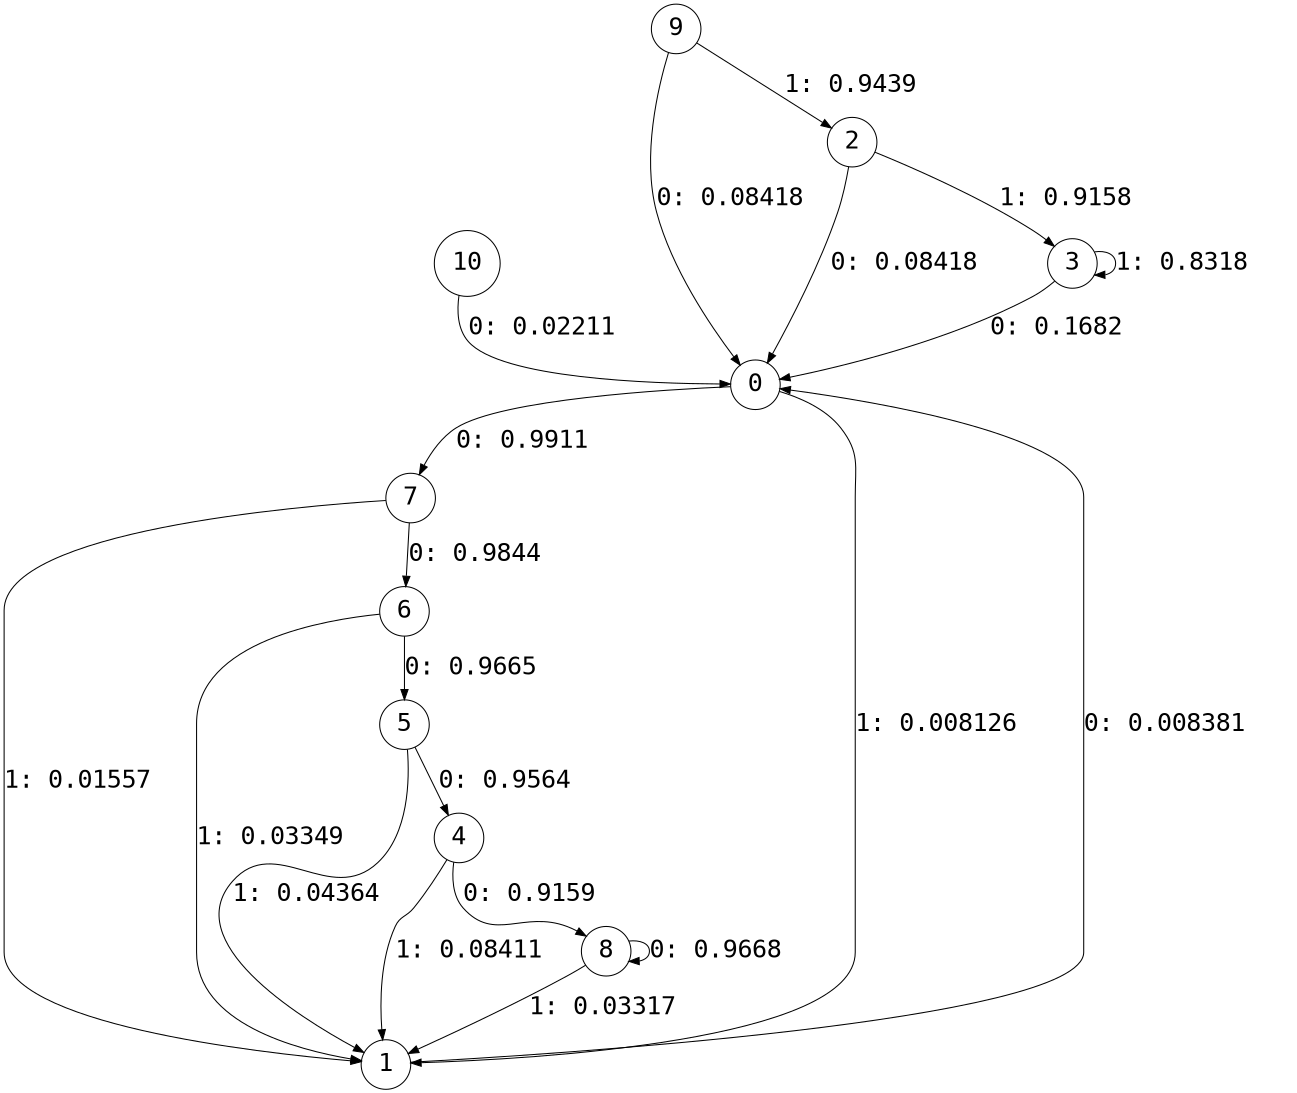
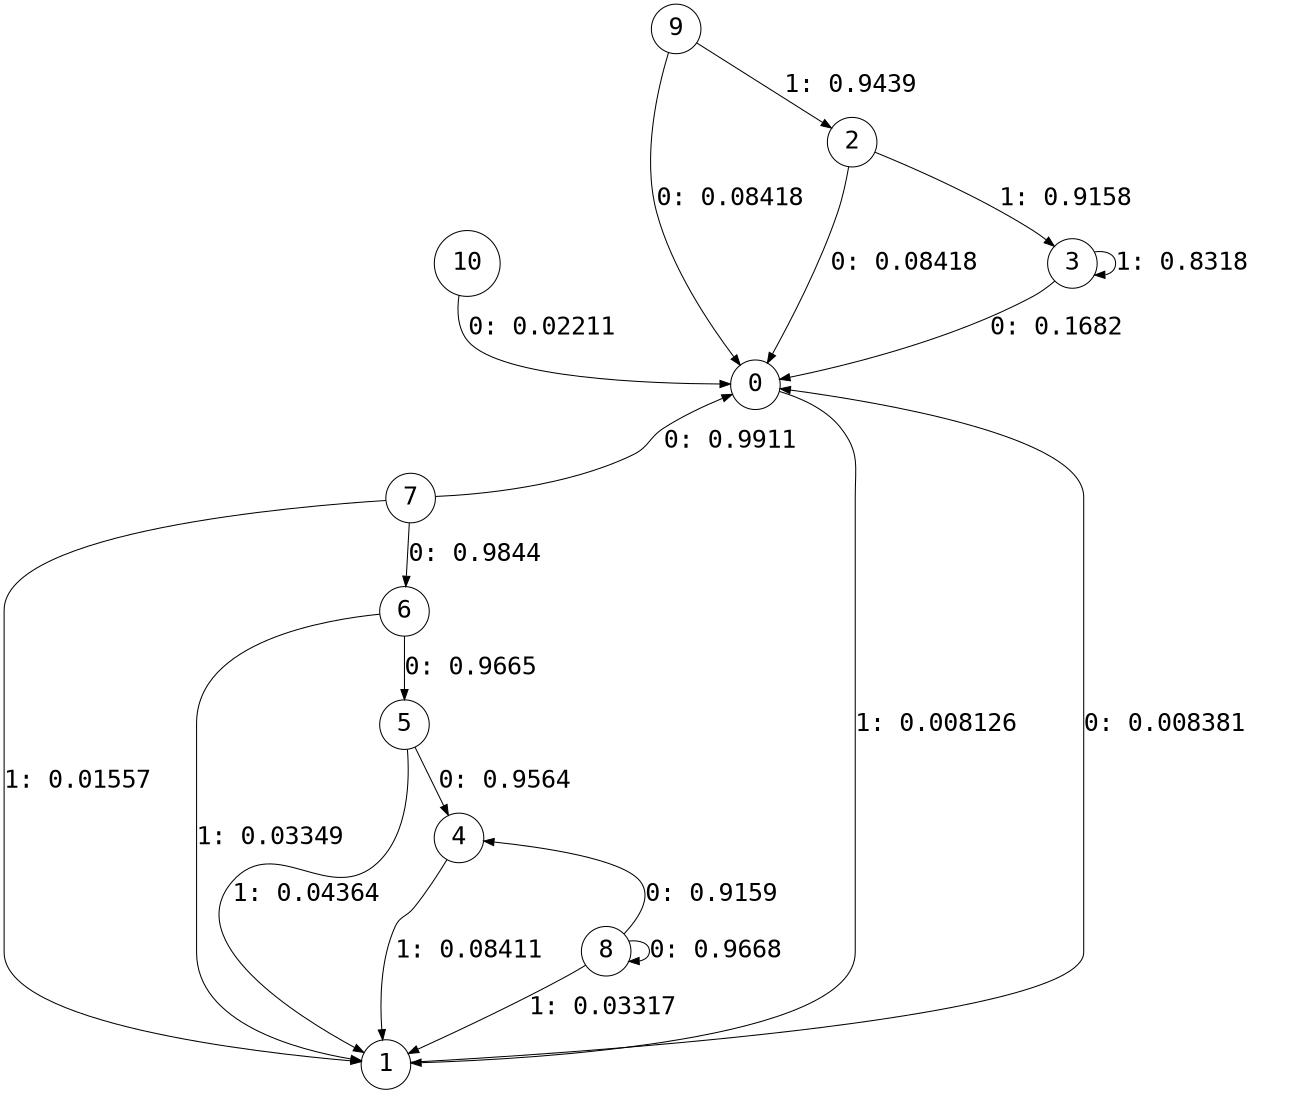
edge "0" -> "7": reversed
edge "4" -> "8": reversed
